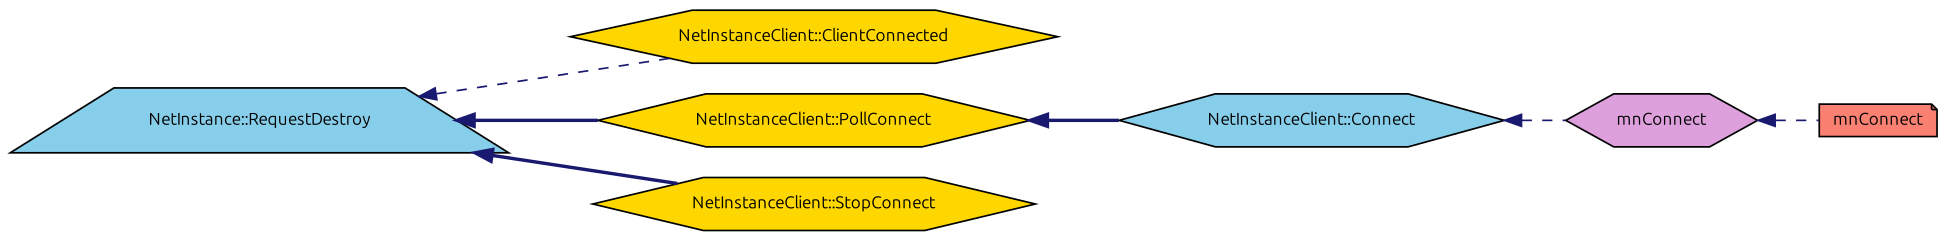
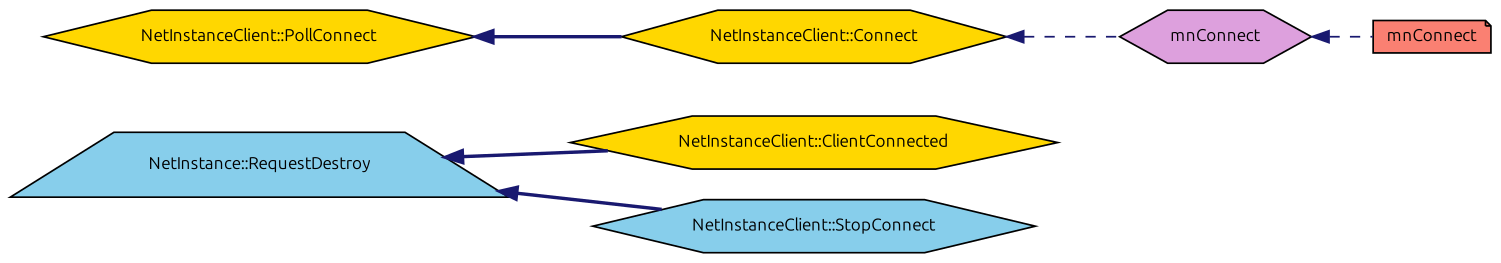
edge "NetInstanceClient::ClientConnected" -> "NetInstance::RequestDestroy": style dashed -> bold
edge "NetInstanceClient::PollConnect" -> "NetInstance::RequestDestroy": removed
node "NetInstanceClient::Connect": fillcolor skyblue -> gold
node "NetInstanceClient::StopConnect": fillcolor gold -> skyblue
